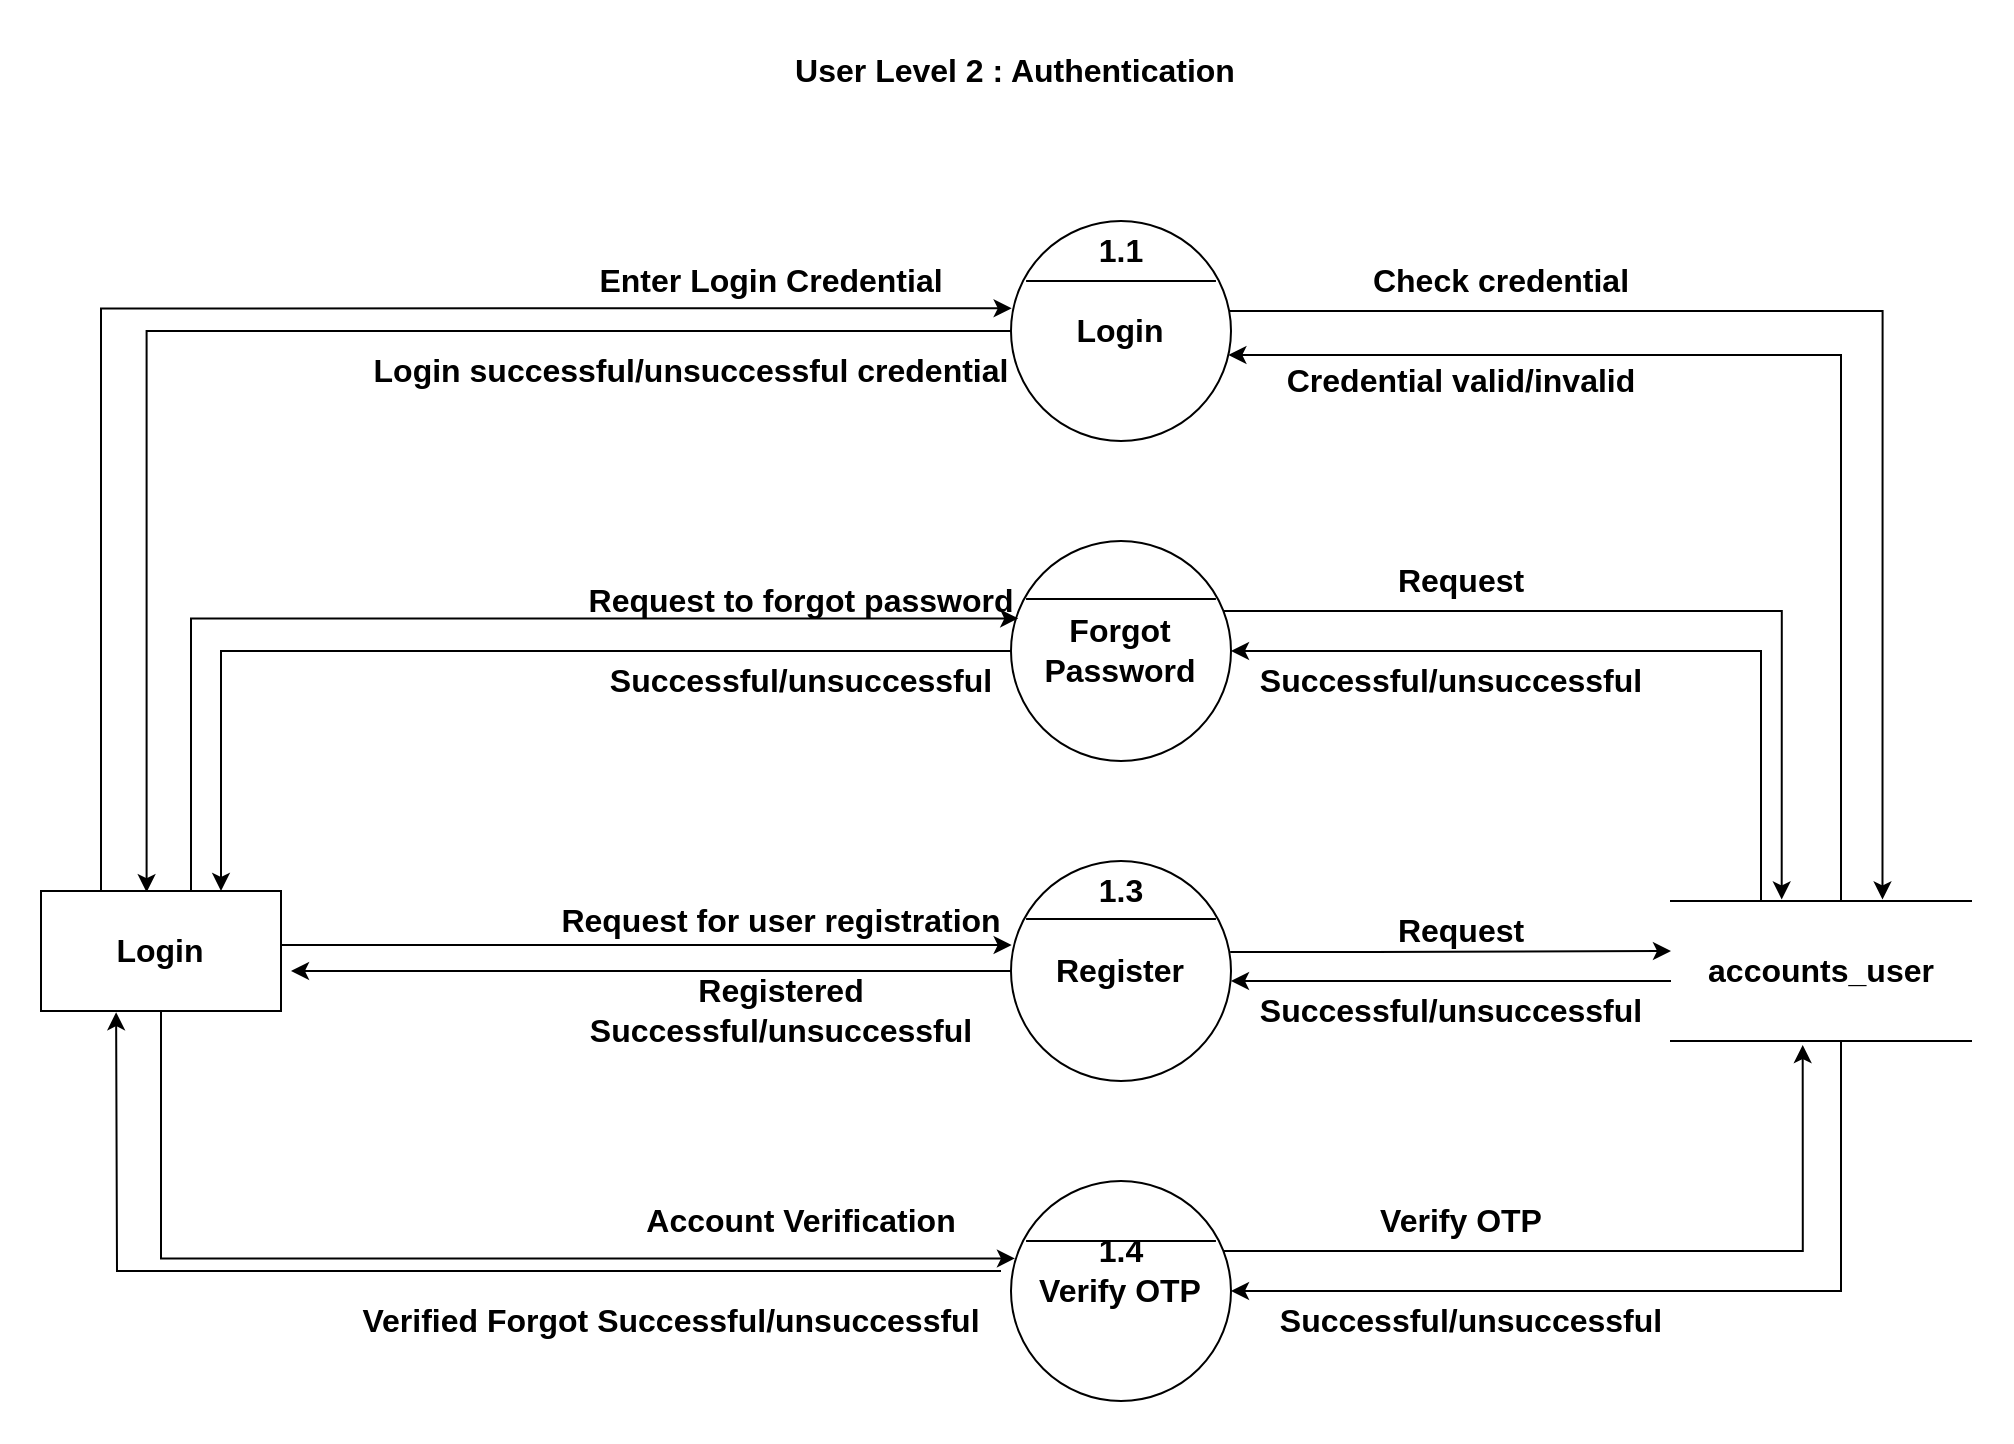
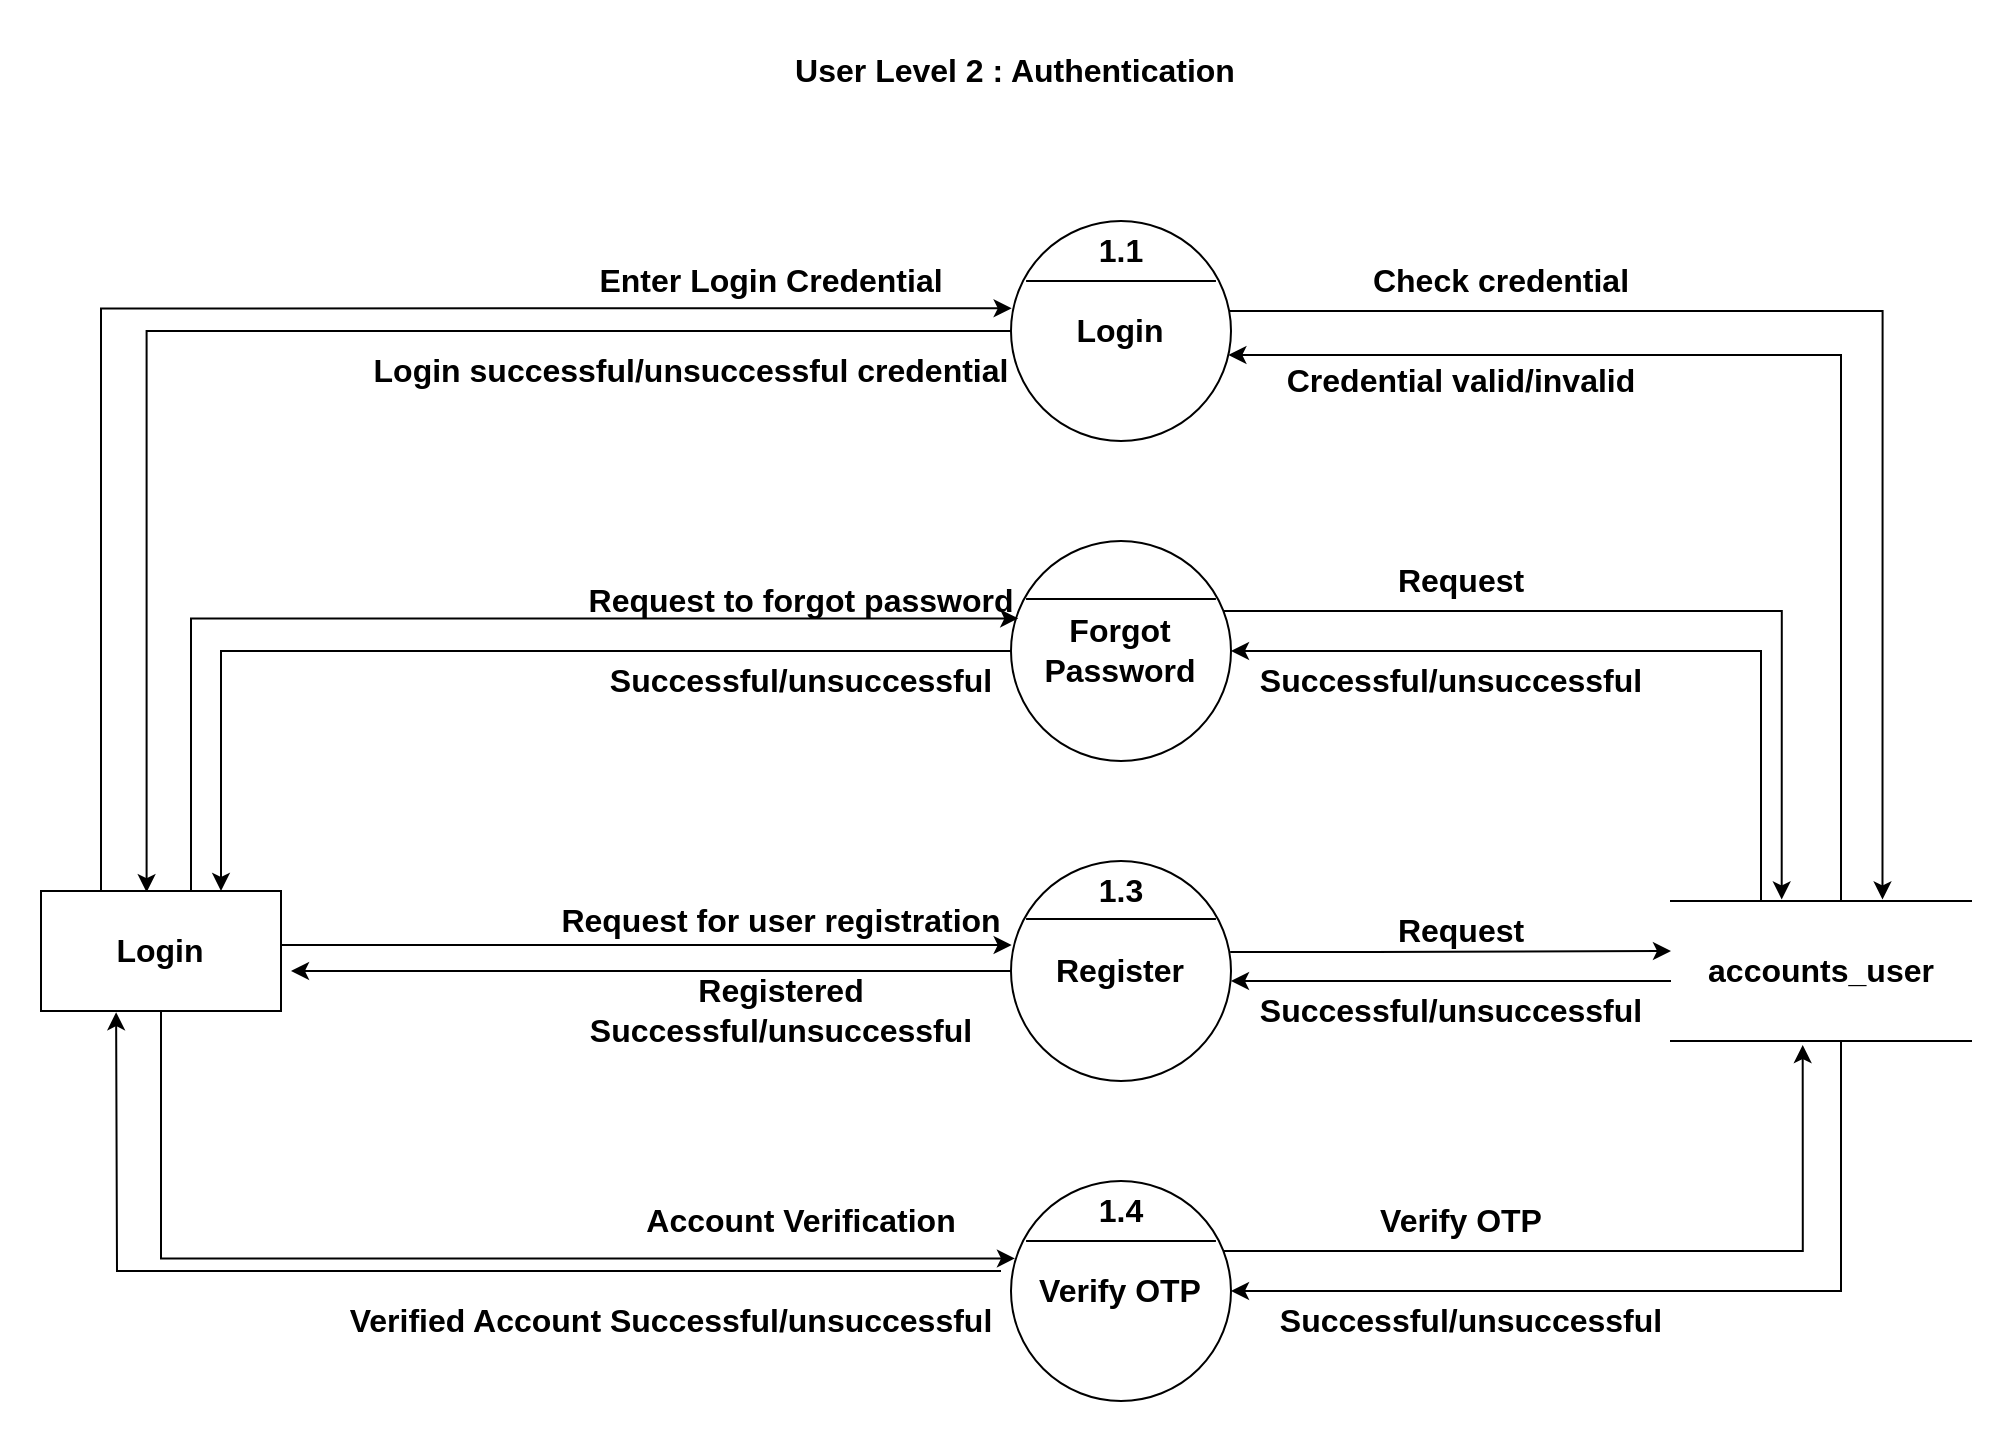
node "1.4": moved (1121, 1251) -> (1121, 1211)
node "Verified Forgot Successful/unsuccessful": label "Verified Forgot Successful/unsuccessful" -> "Verified Account Successful/unsuccessful"
